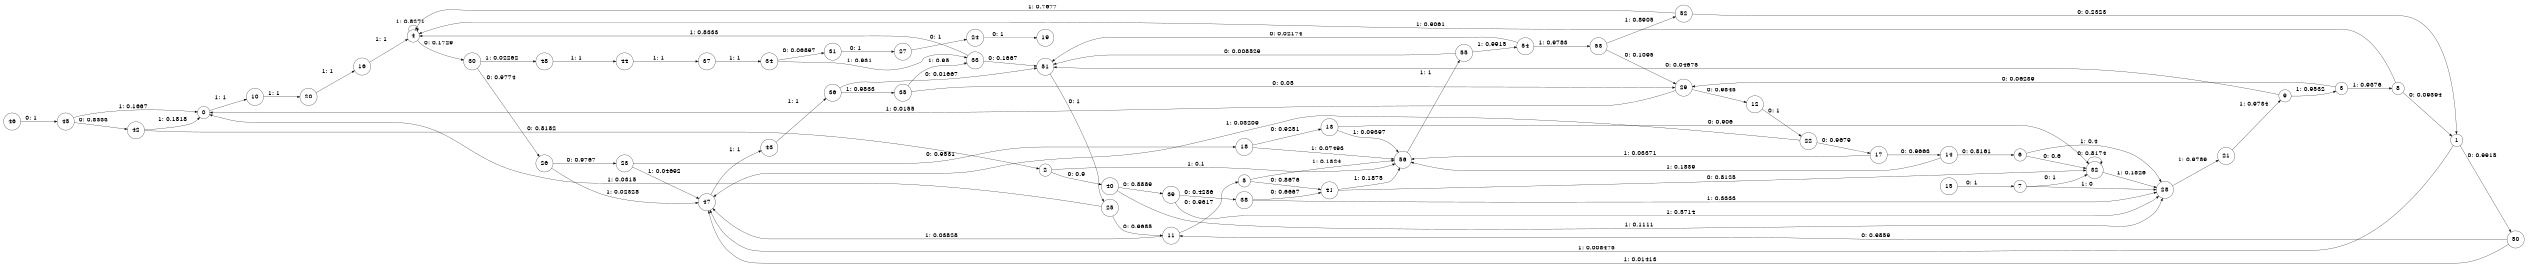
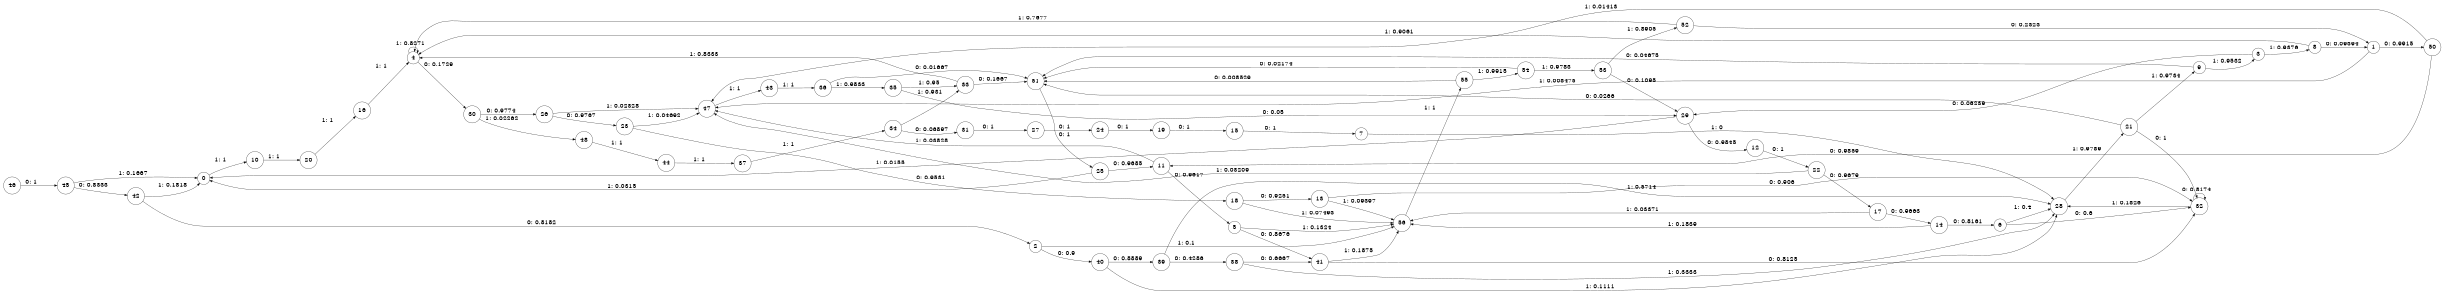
edge "21" -> "51": added, label "0: 0.0266"
edge "19" -> "15": added, label "0: 1"
edge "7" -> "32": now "21" -> "32"
